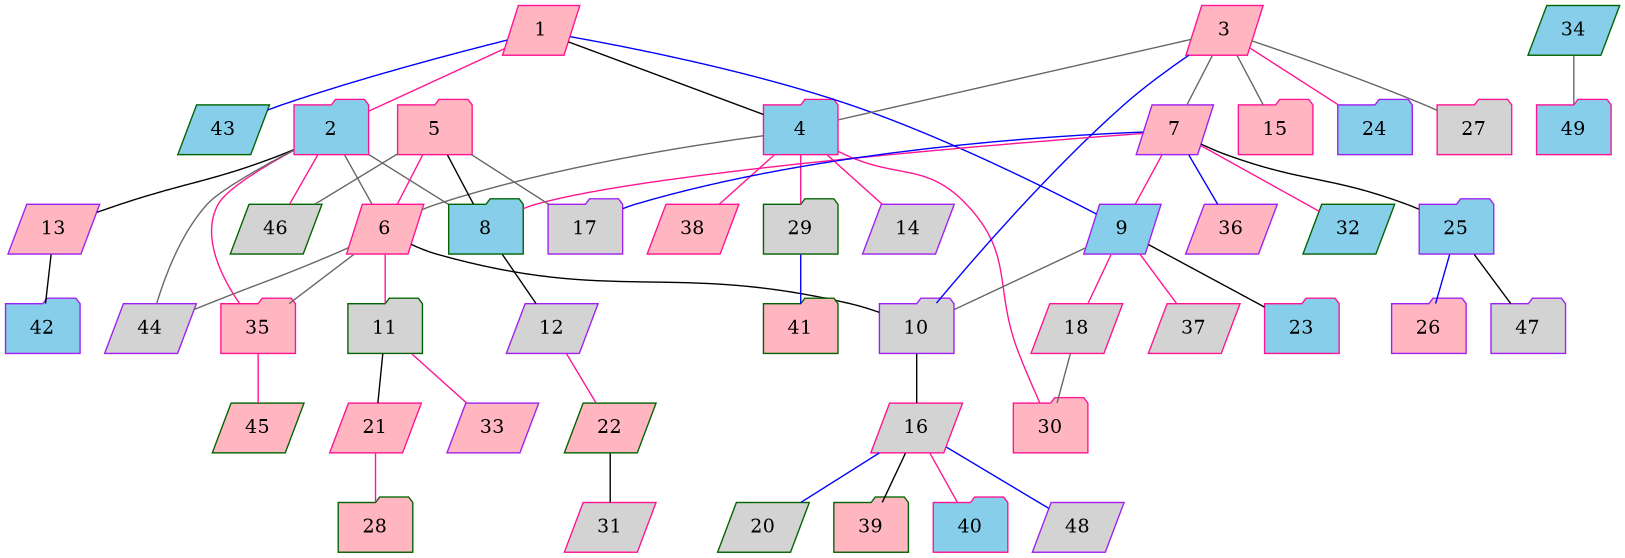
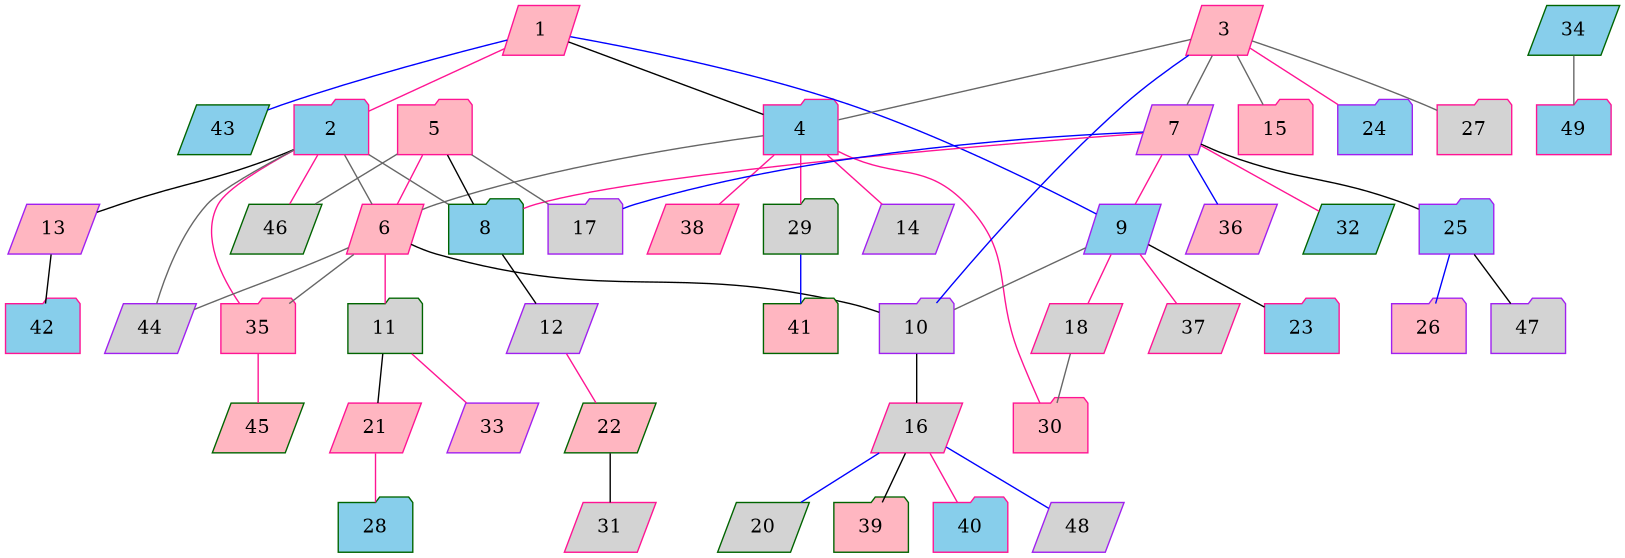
node "42": color purple -> deeppink
node "28": fillcolor lightpink -> skyblue
